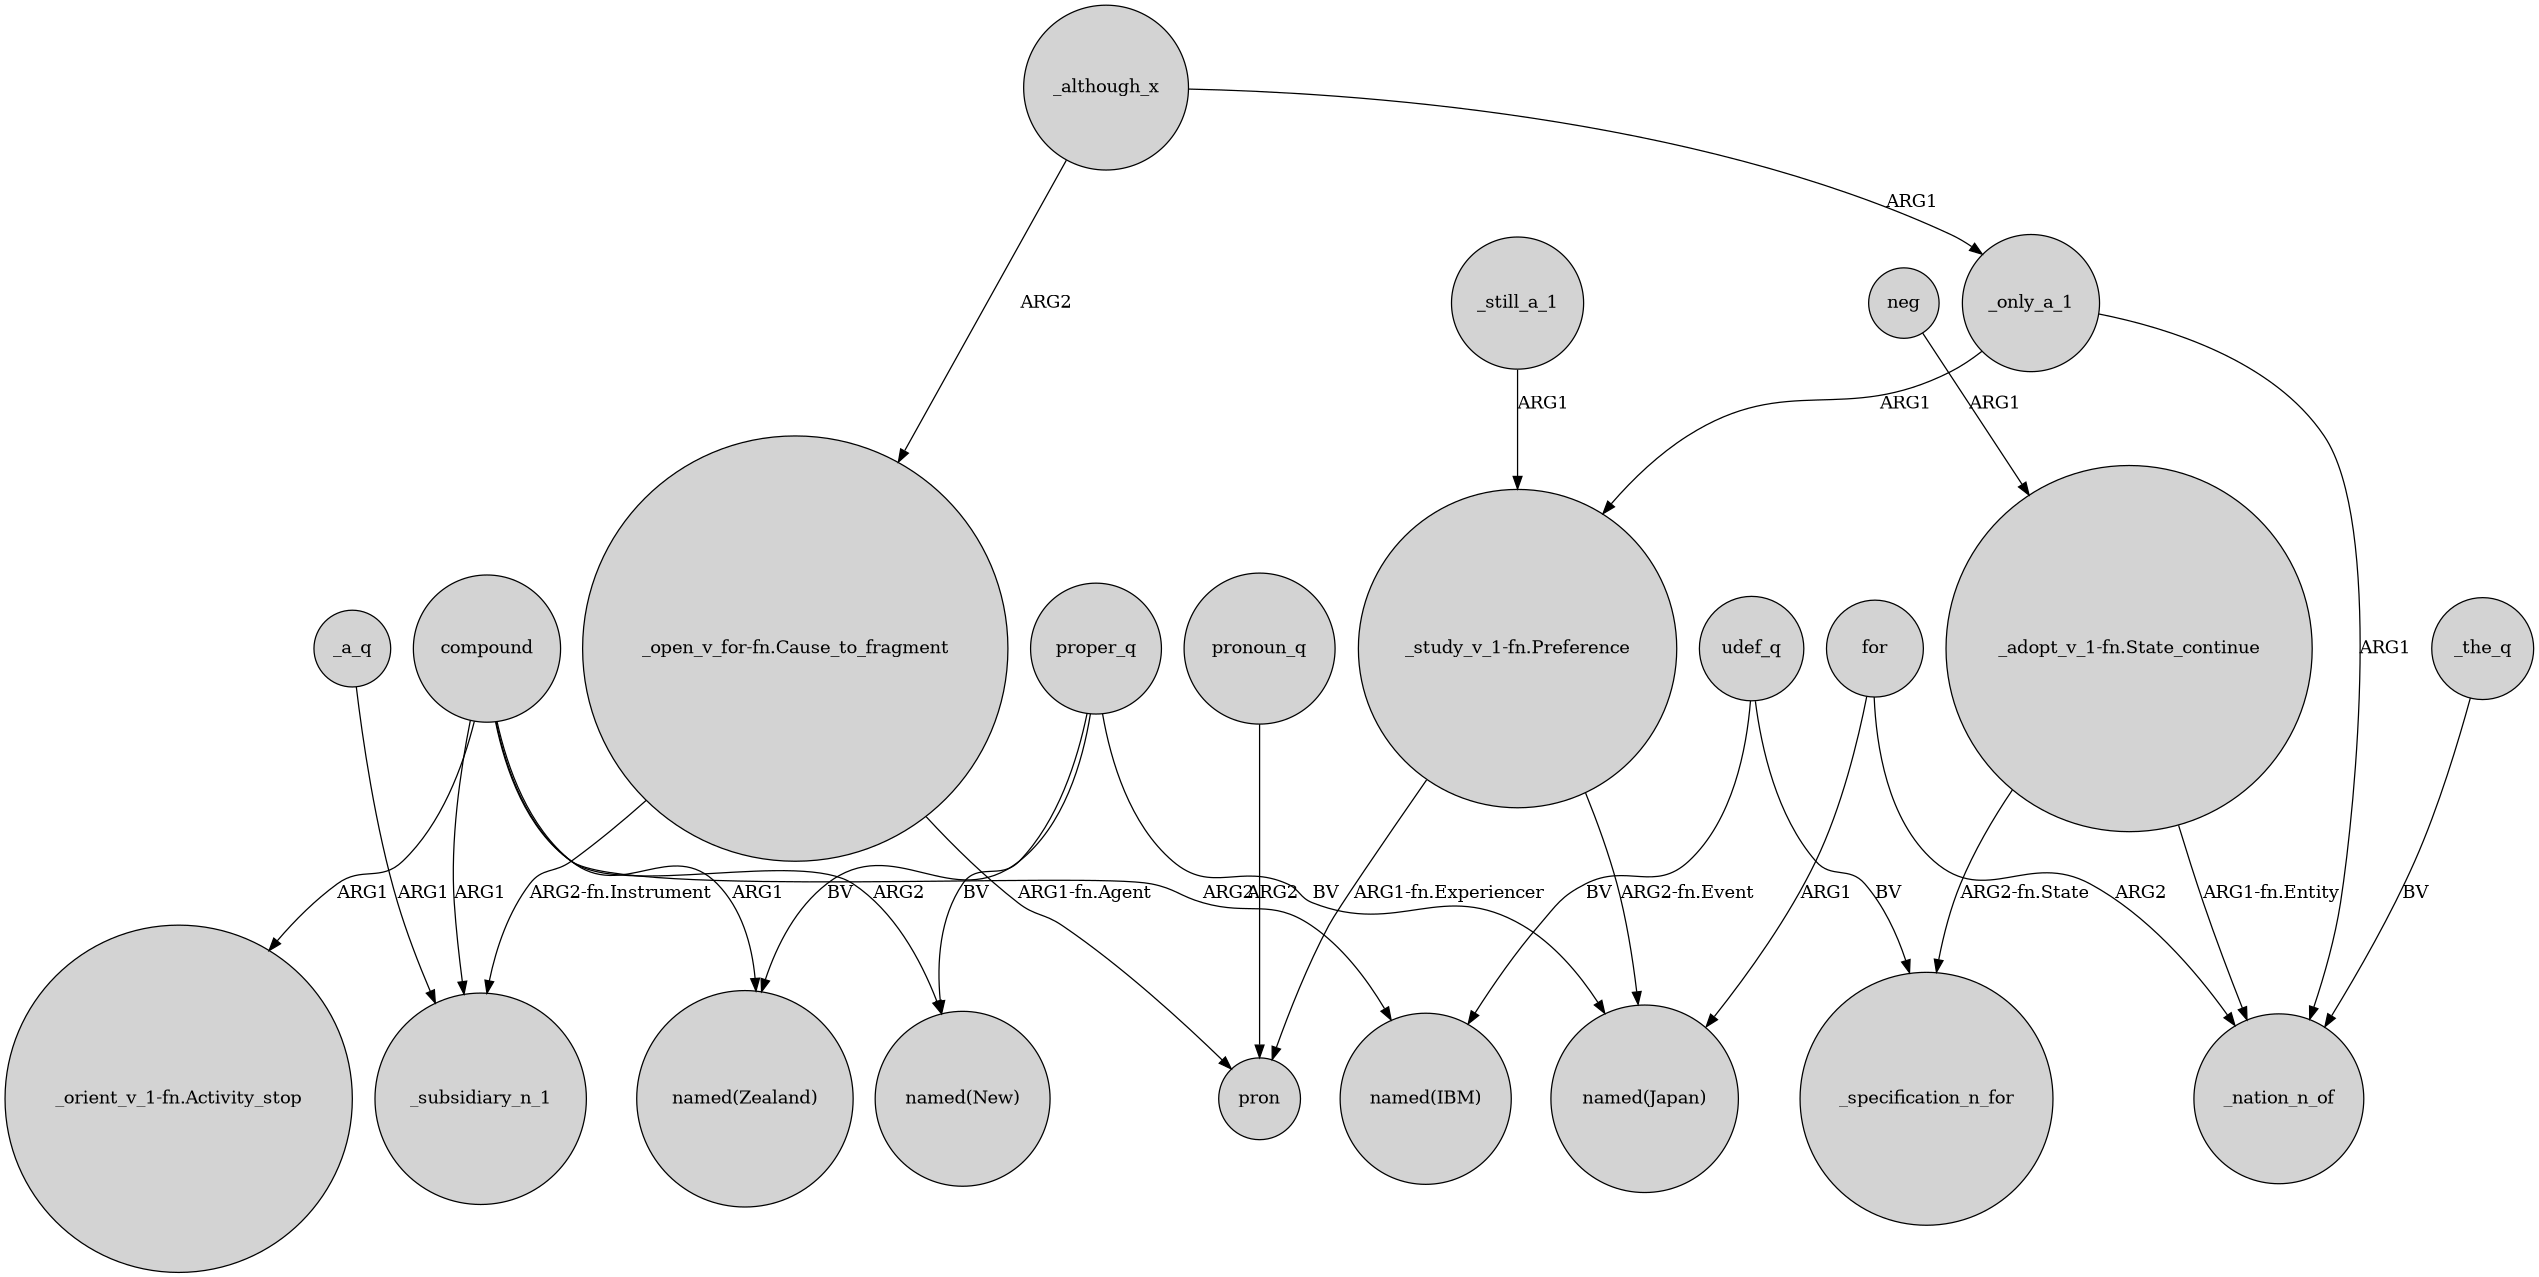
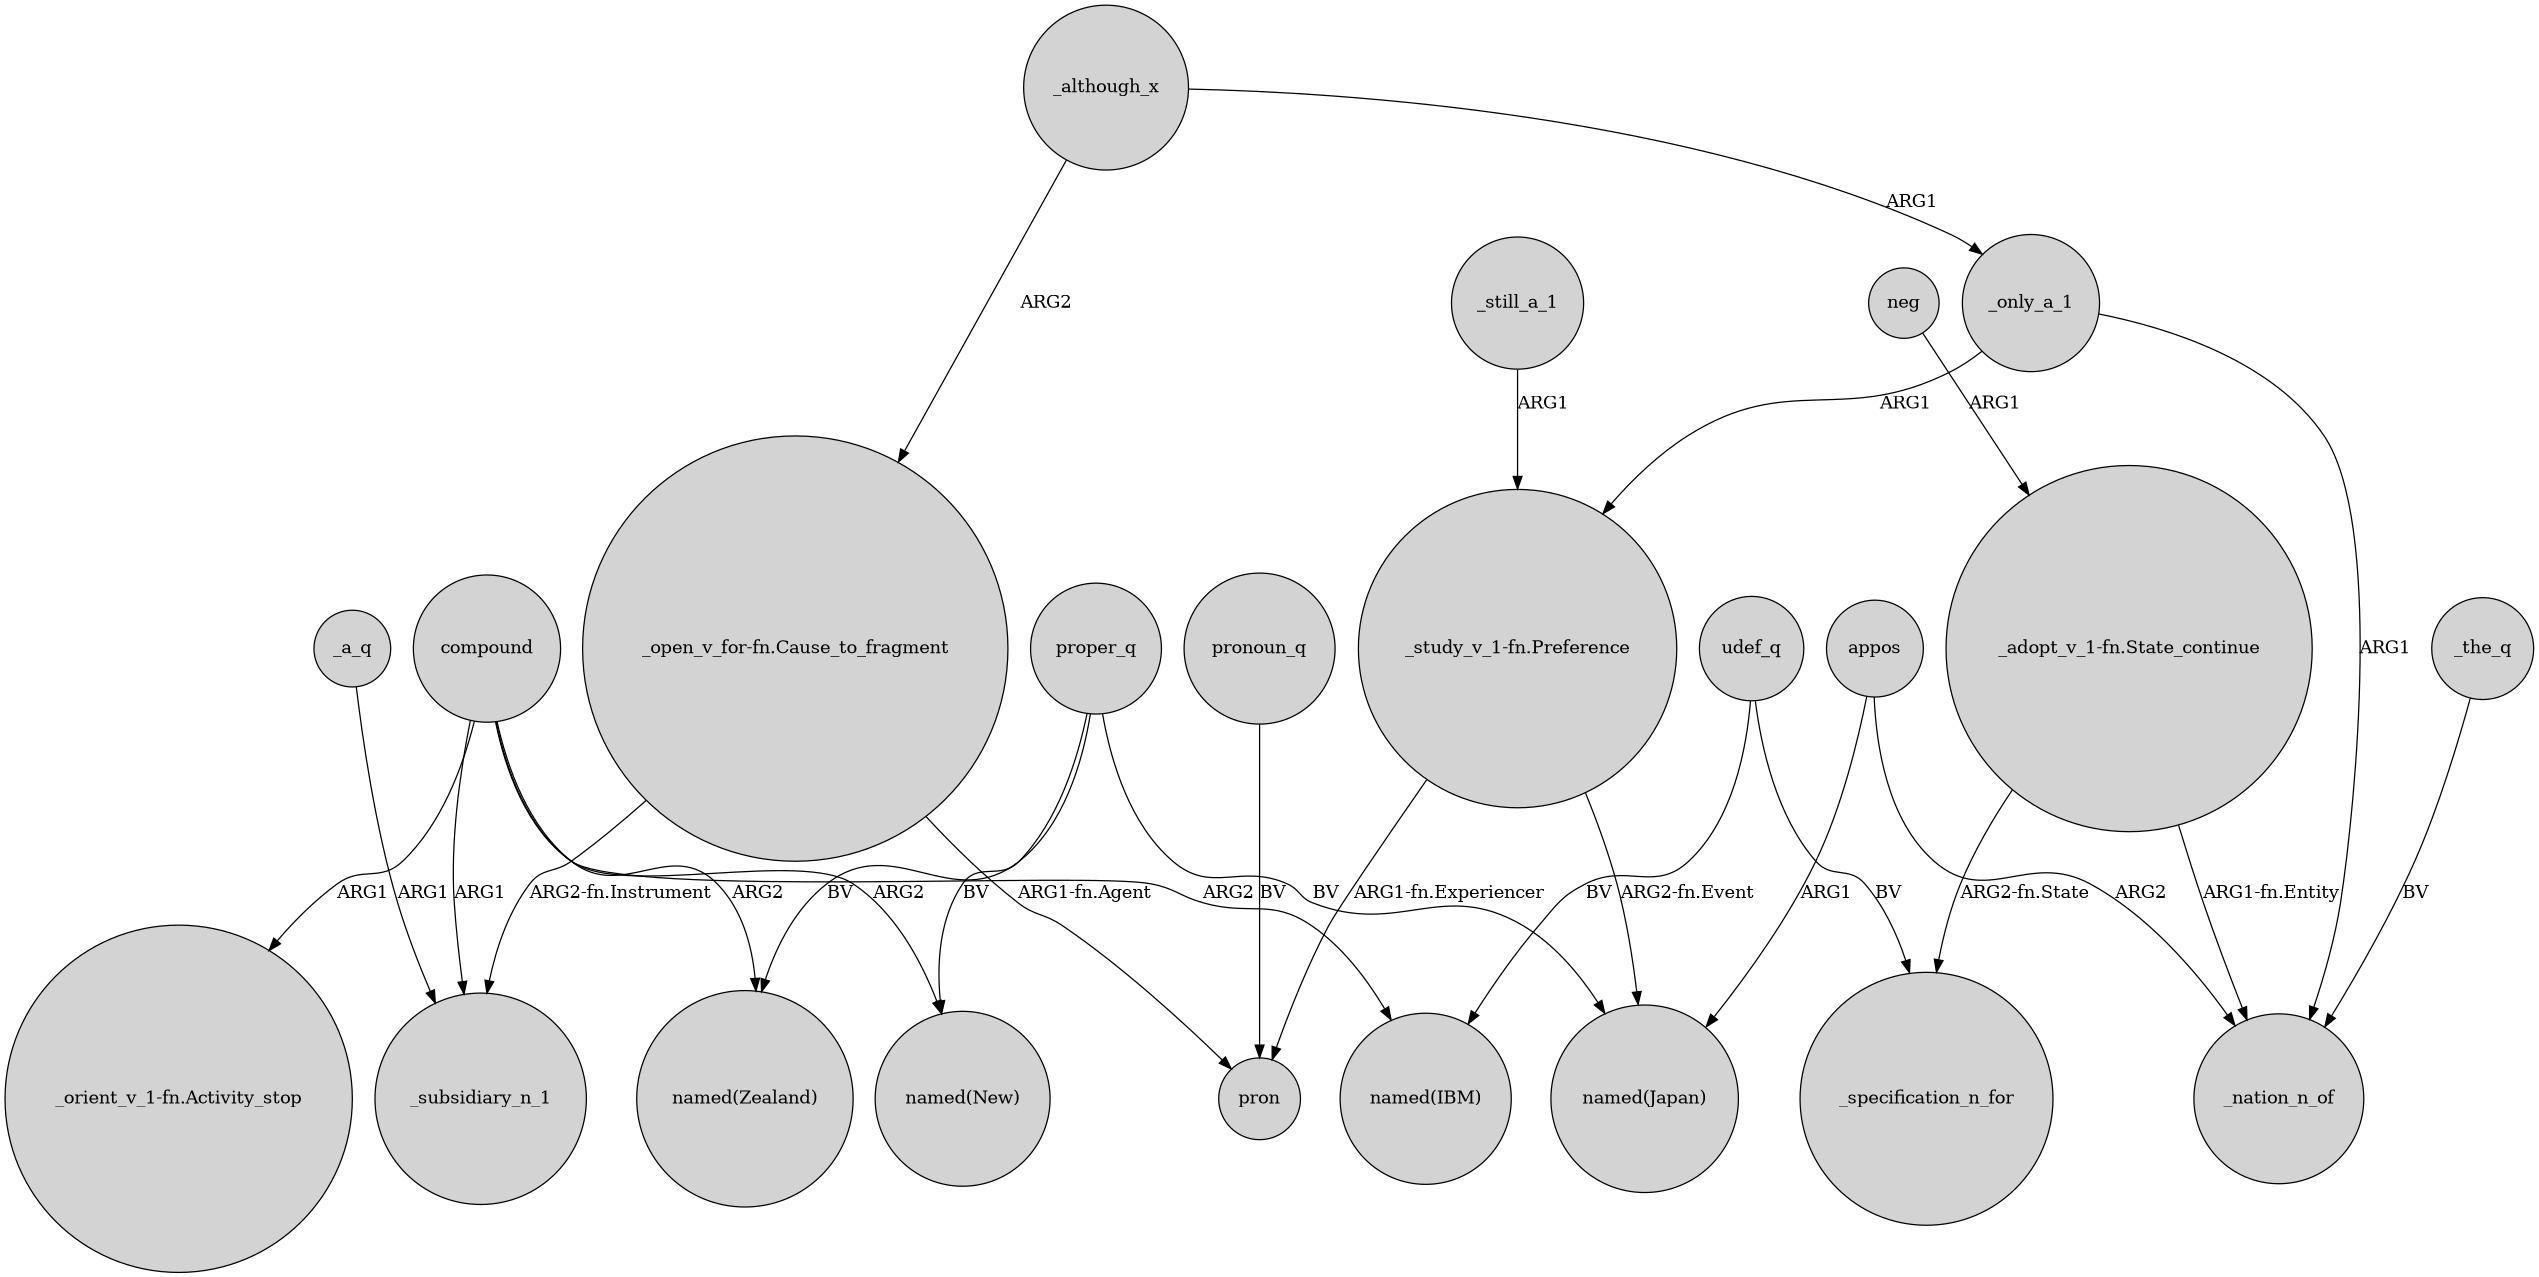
node "for": label "for" -> "appos"
edge "compound" -> "named(Zealand)": label "ARG1" -> "ARG2"
edge "pronoun_q" -> "pron": label "ARG2" -> "BV"
